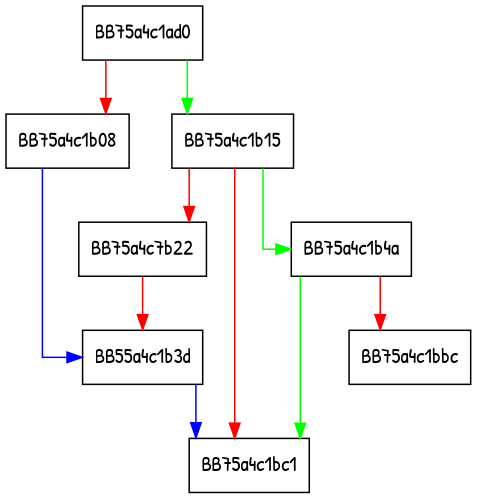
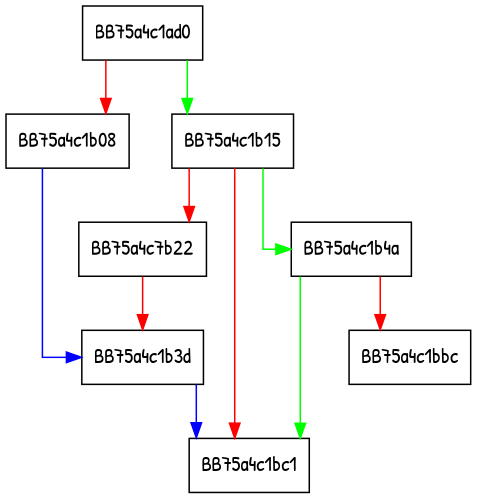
node "BB55a4c1b3d": label "BB55a4c1b3d" -> "BB75a4c1b3d"
